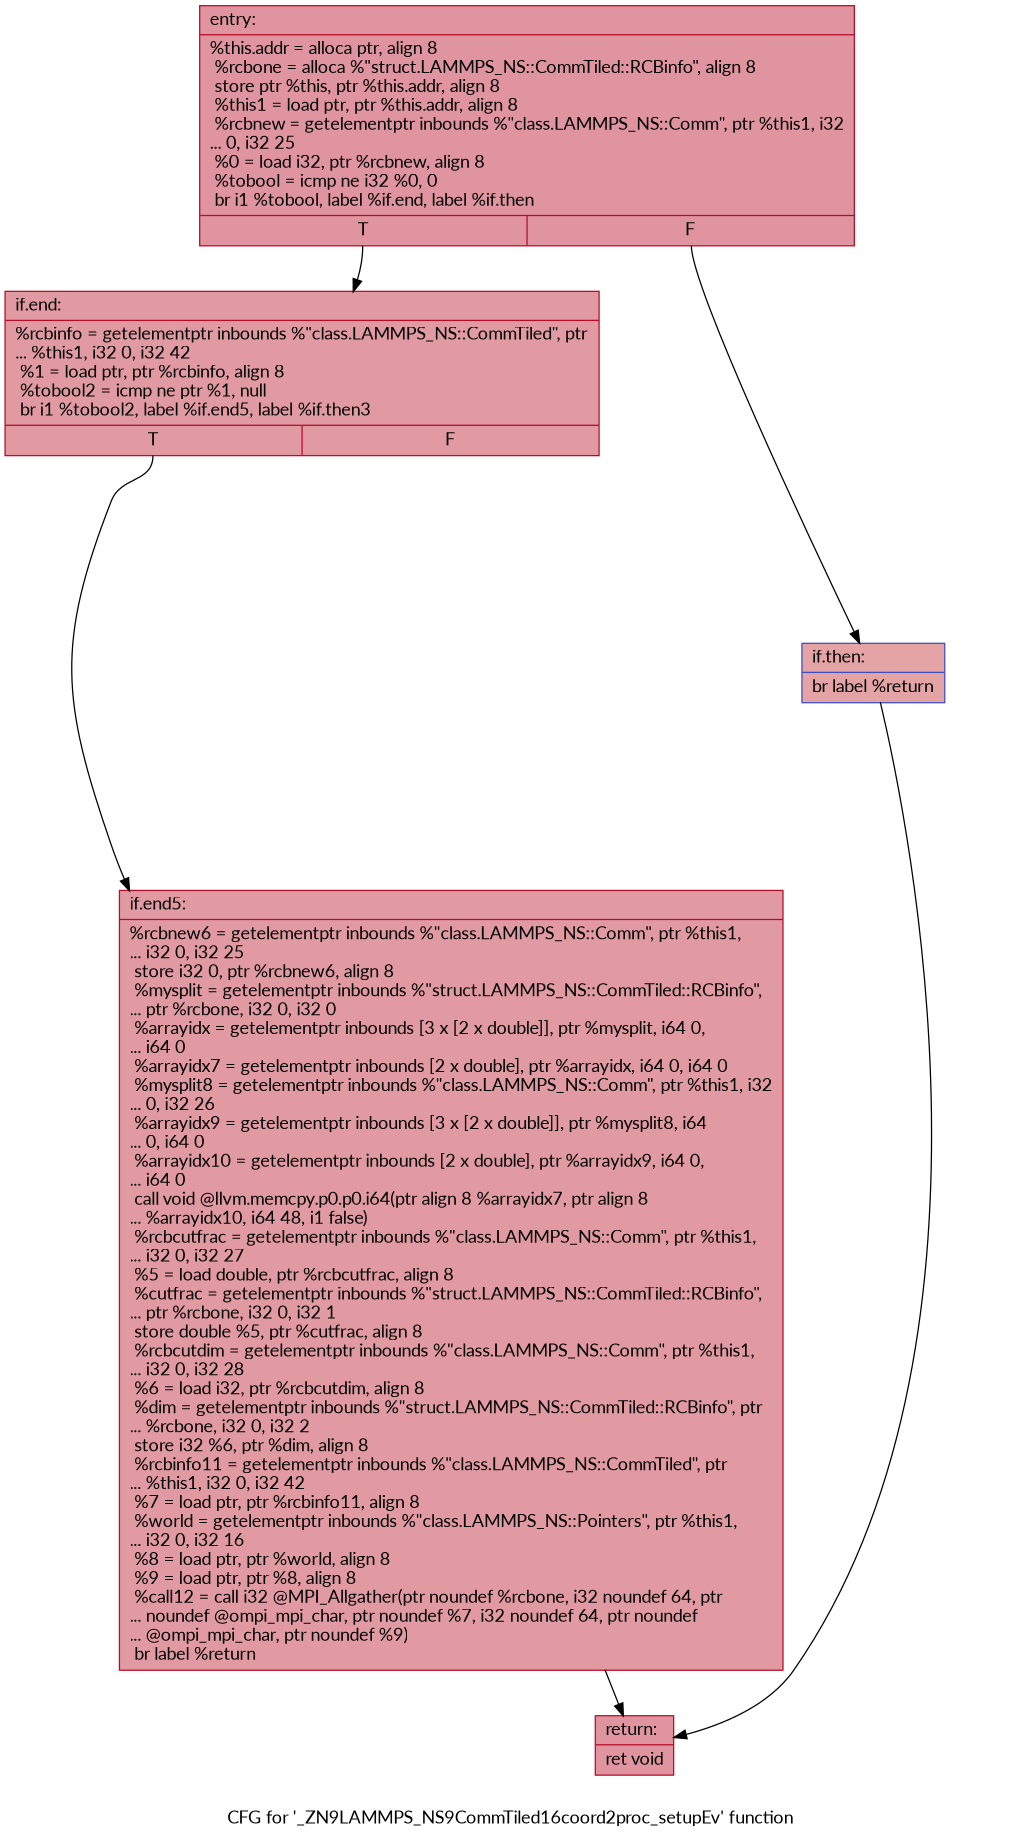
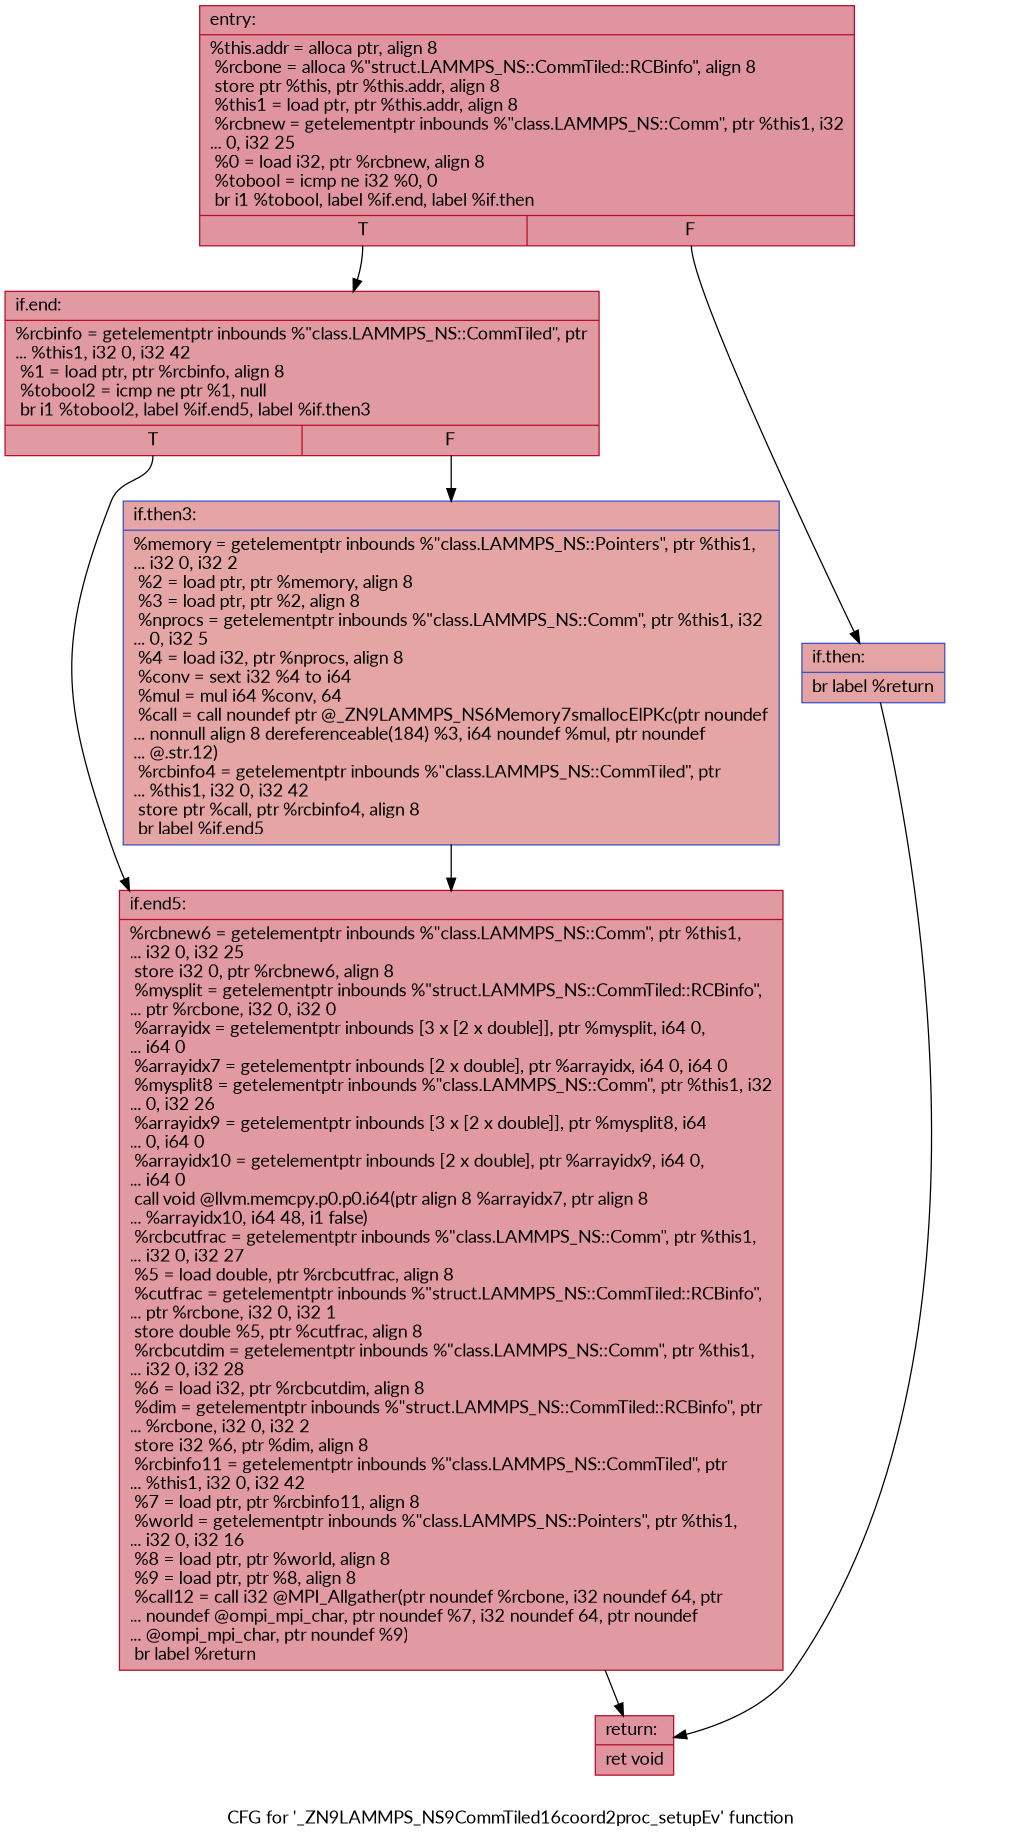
node "if.then3:": added
